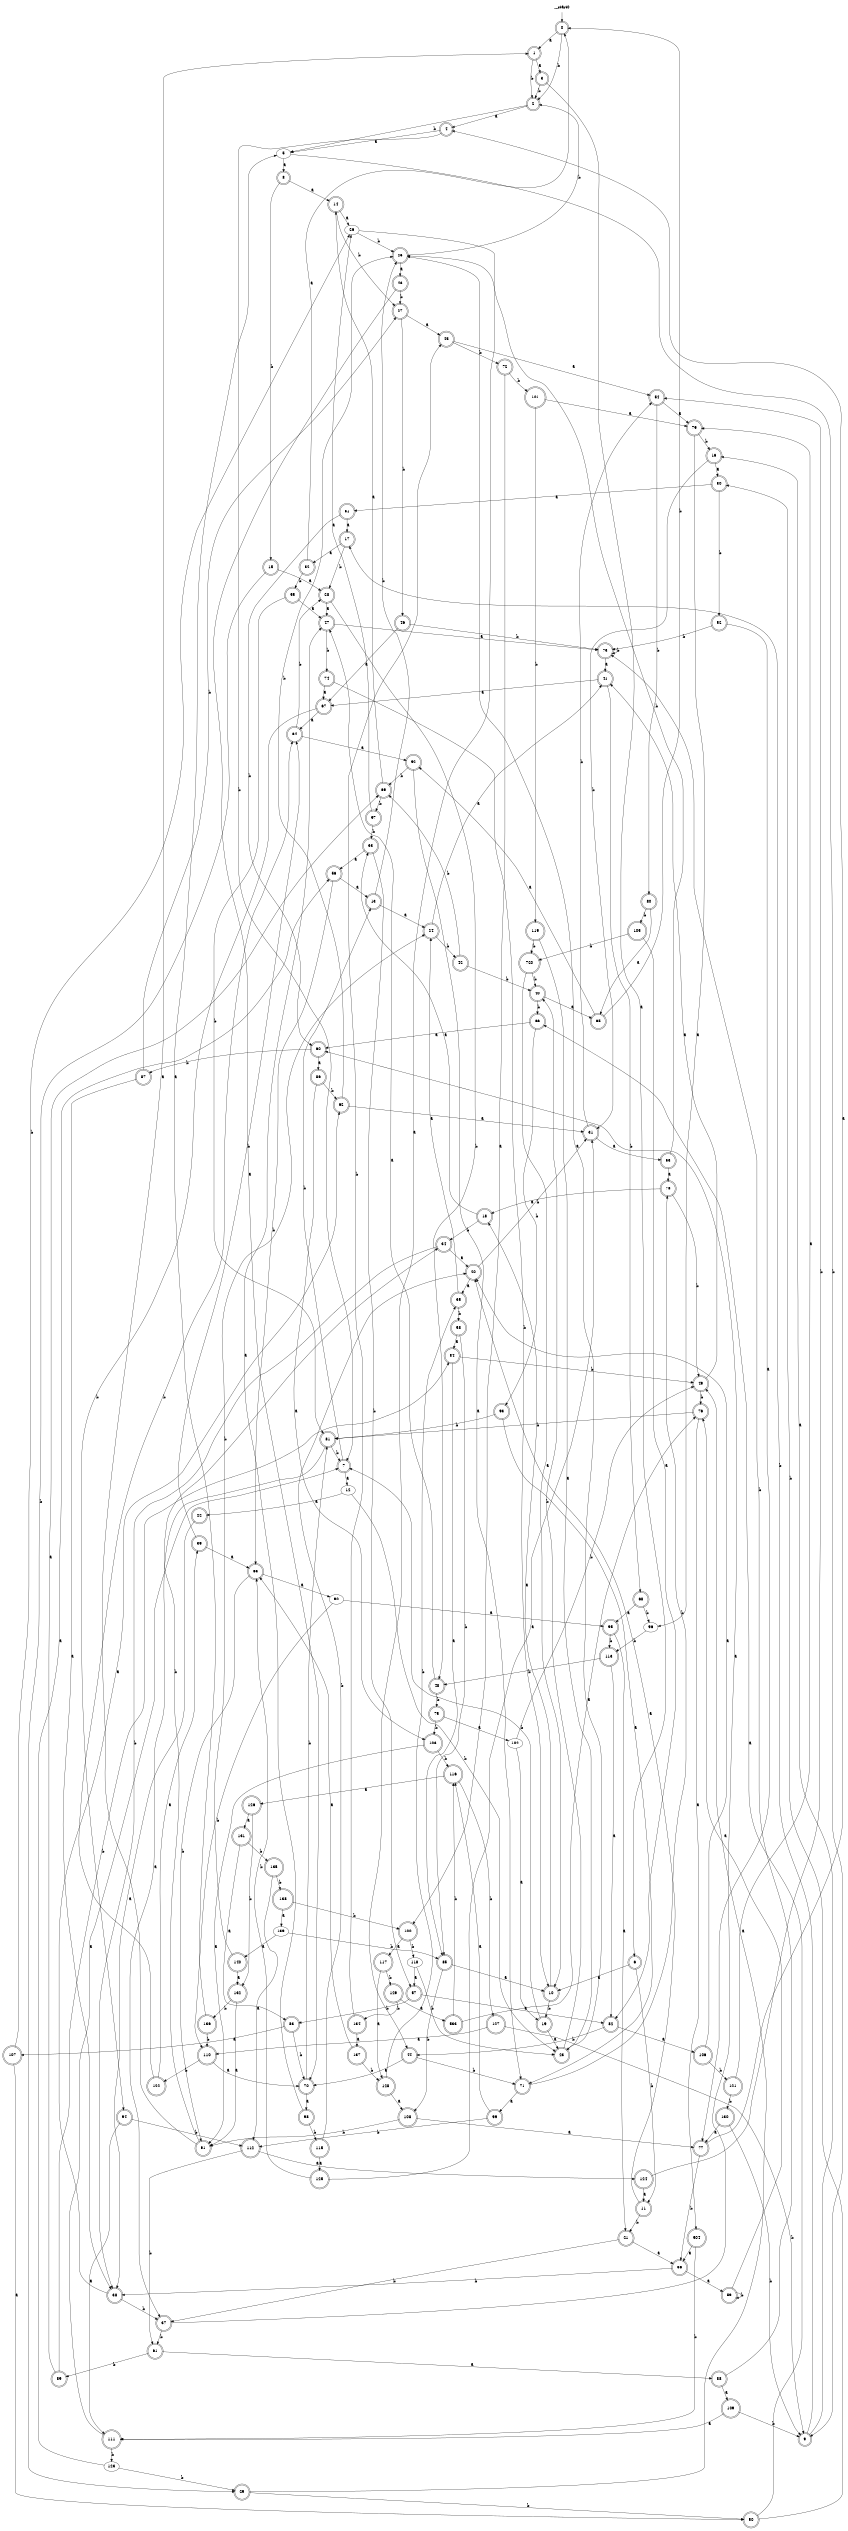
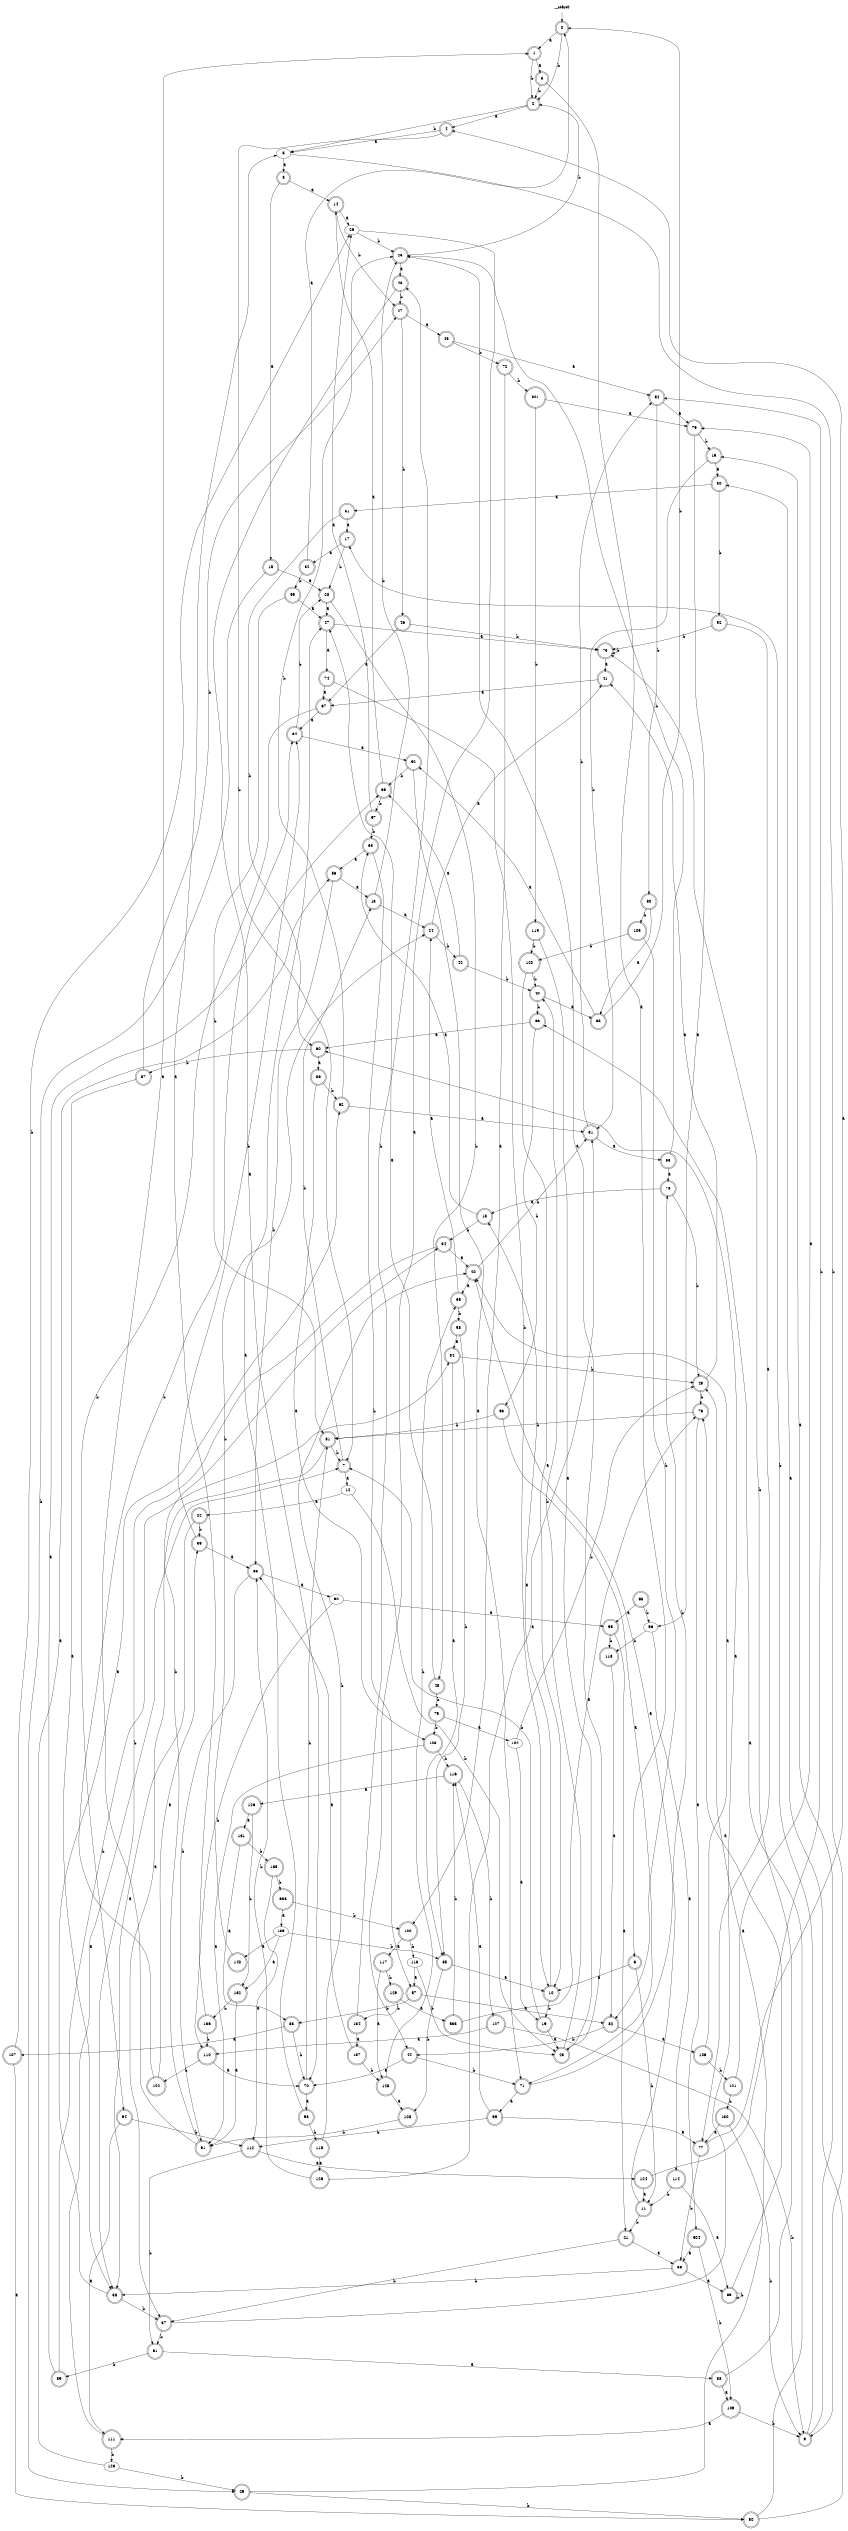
edge "8" -> "15": label "b" -> "a"
node "101": label "101" -> "801"
edge "47" -> "74": label "b" -> "a"
edge "42" -> "69": label "b" -> "a"
node "720": label "720" -> "120"
edge "41" -> "68": removed, label "b"
edge "134" -> "45": now "134" -> "43"
edge "105" -> "82": label "a" -> "b"
edge "50" -> "30": label "b" -> "a"
edge "22" -> "39": added, label "b"
edge "113" -> "48": removed, label "b"
node "138": label "138" -> "638"
edge "140" -> "132": now "139" -> "132"
edge "108" -> "77": now "99" -> "77"
node "114": added
edge "504" -> "111": now "504" -> "109"
